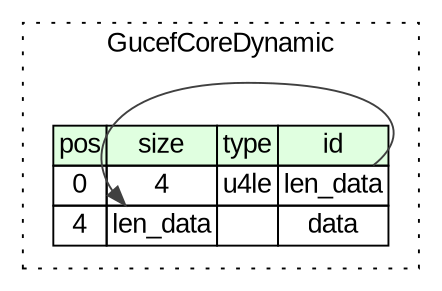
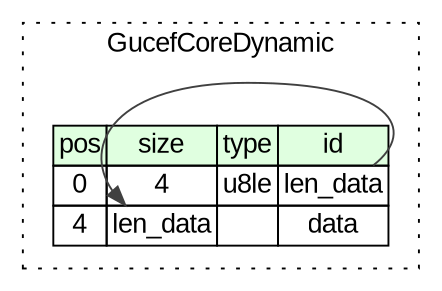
node "pos": text "u4le" -> "u8le"
